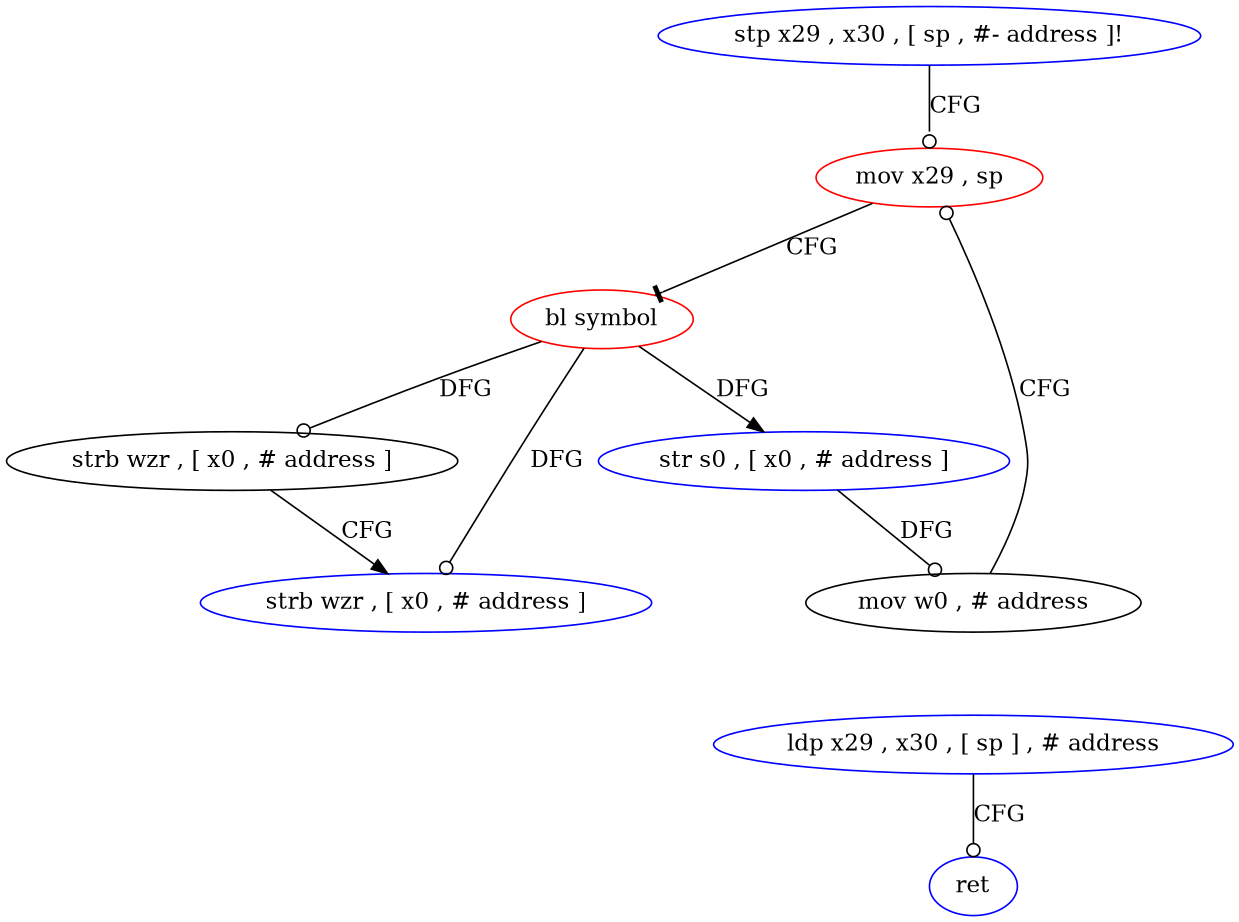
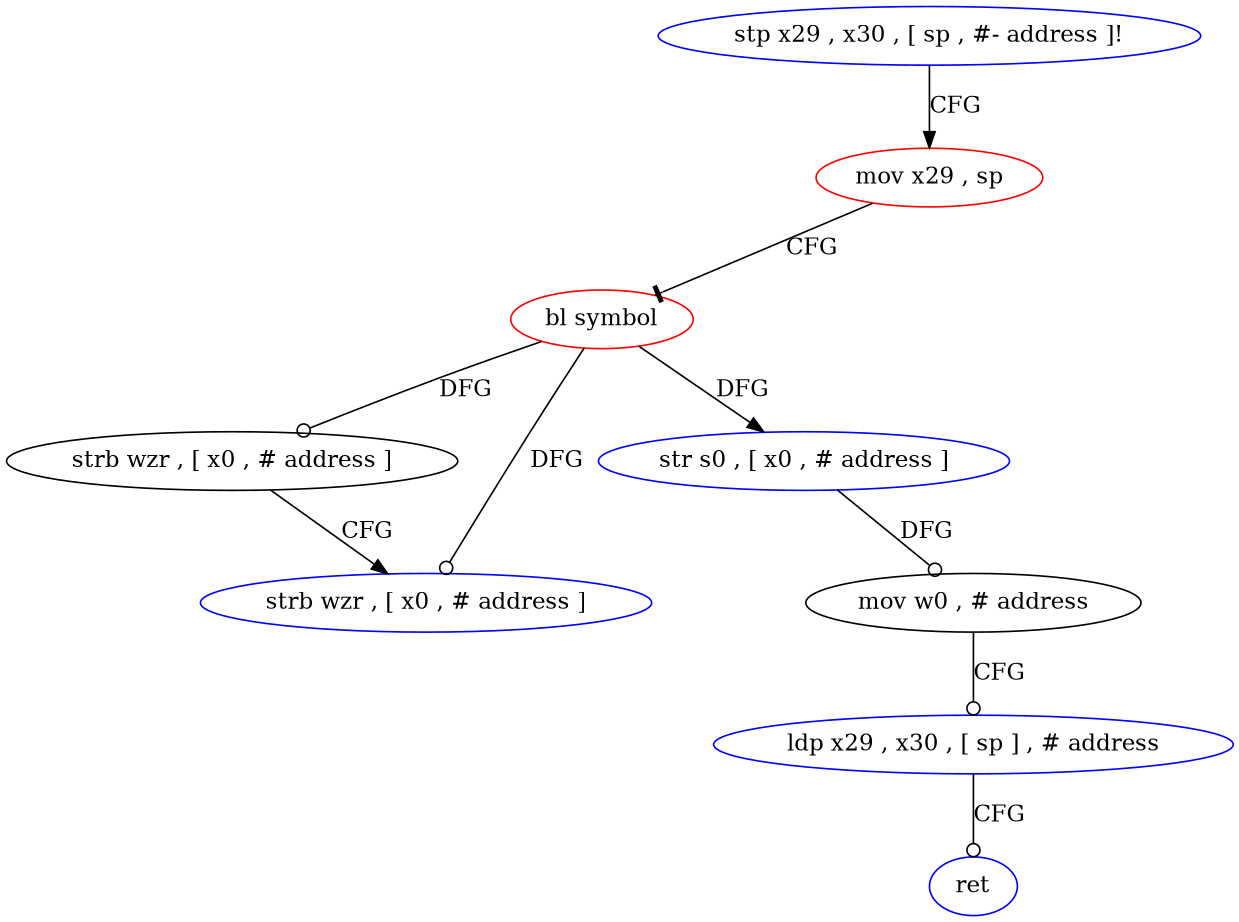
edge "stp x29 , x30 , [ sp , #- address ]!" -> "mov x29 , sp": arrowhead odot -> normal
edge "mov w0 , # address" -> "mov x29 , sp": now "mov w0 , # address" -> "ldp x29 , x30 , [ sp ] , # address"
